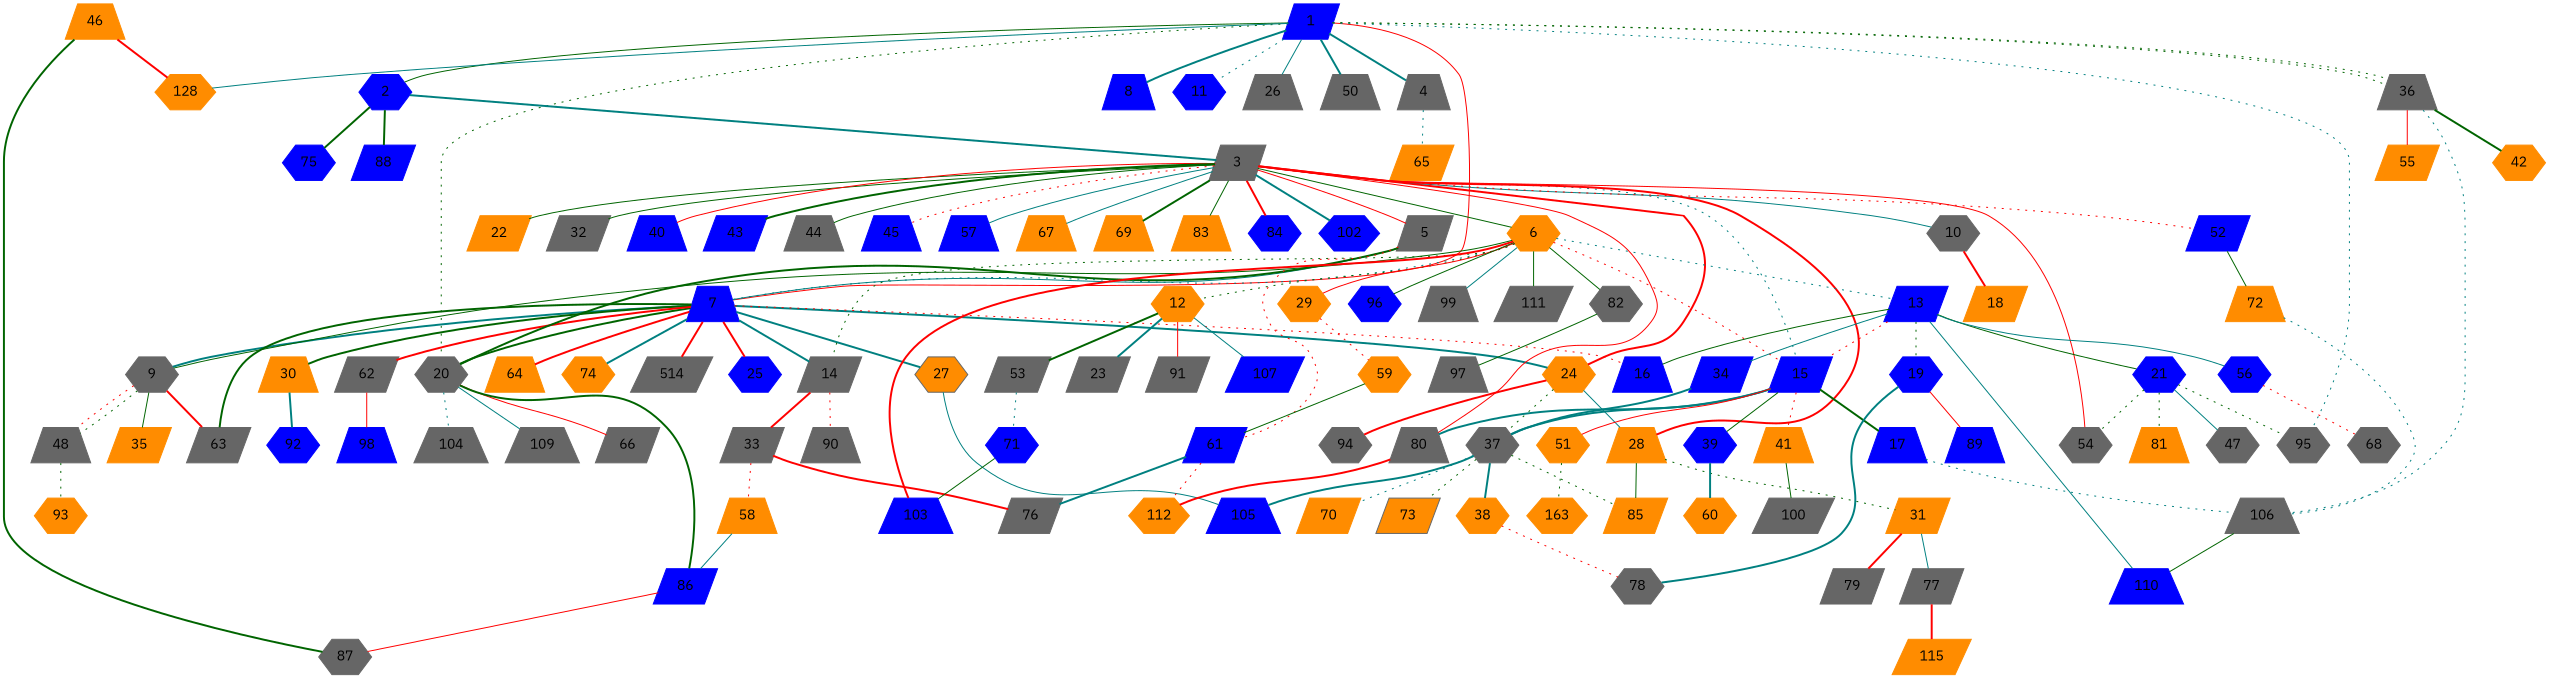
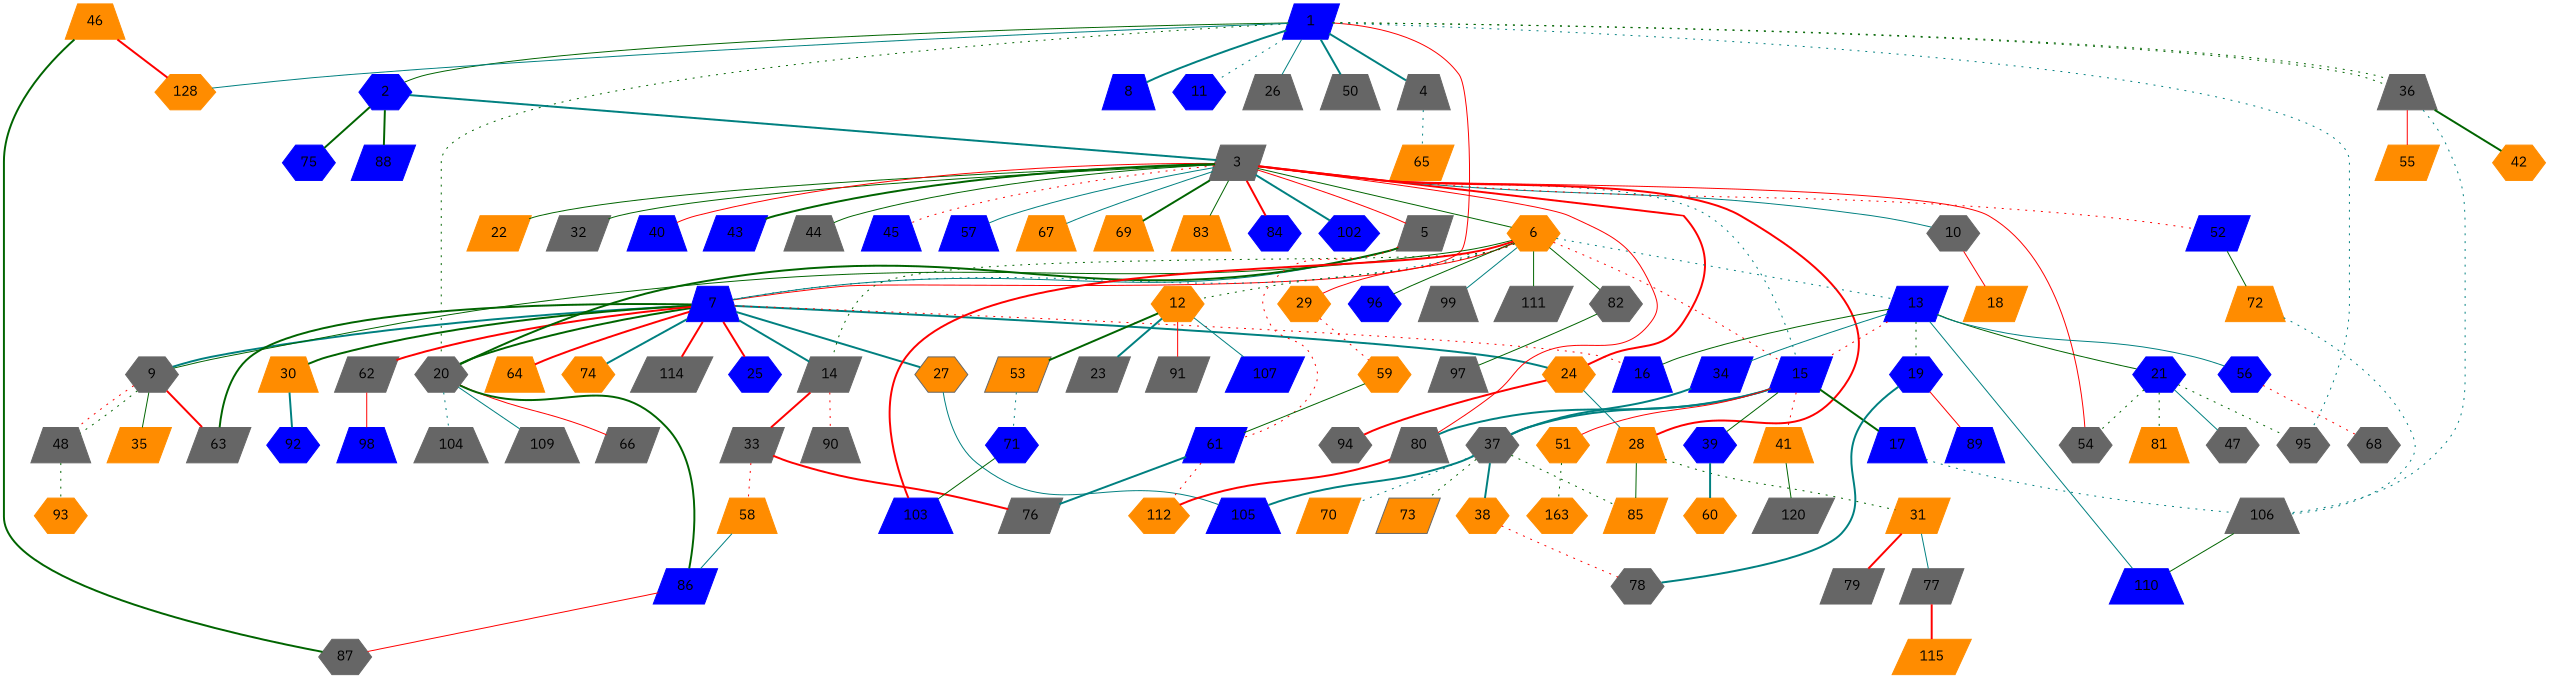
edge "10" -- "18": style bold -> solid
node "514": label "514" -> "114"
node "53": fillcolor gray40 -> darkorange
edge "24" -- "37": removed
node "100": label "100" -> "120"
